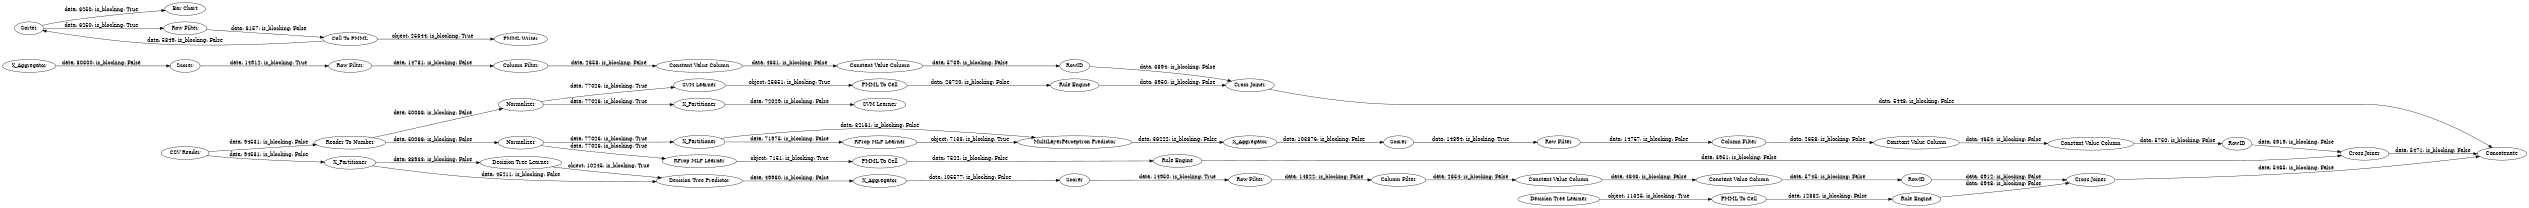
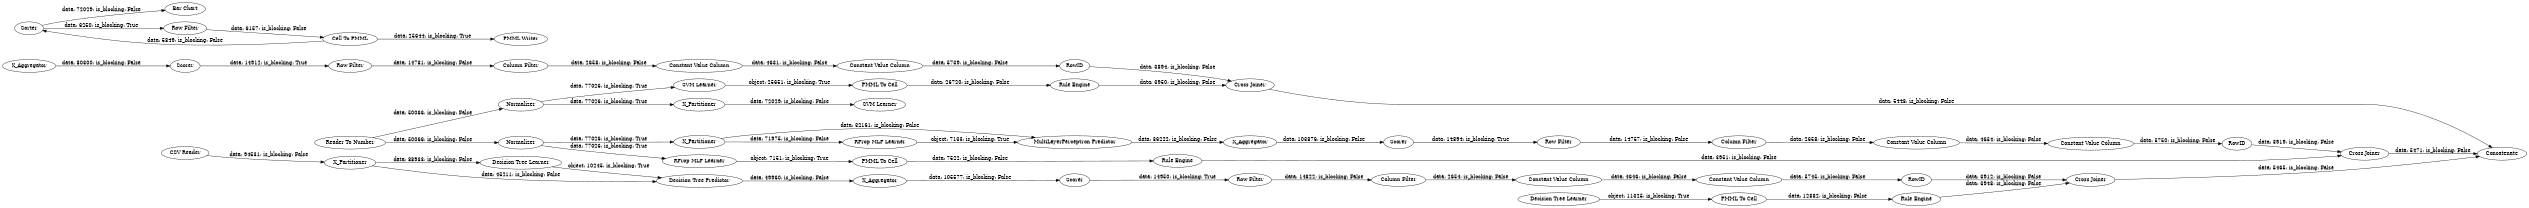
edge "Sorter" -> "Bar Chart": label "data: 6250; is_blocking: True" -> "data: 72029; is_blocking: False"
edge "Cell To PMML" -> "PMML Writer": label "object: 25644; is_blocking: True" -> "data: 25644; is_blocking: True"
edge "CSV Reader" -> "Reader To Number": removed, label "data: 94531; is_blocking: False"
